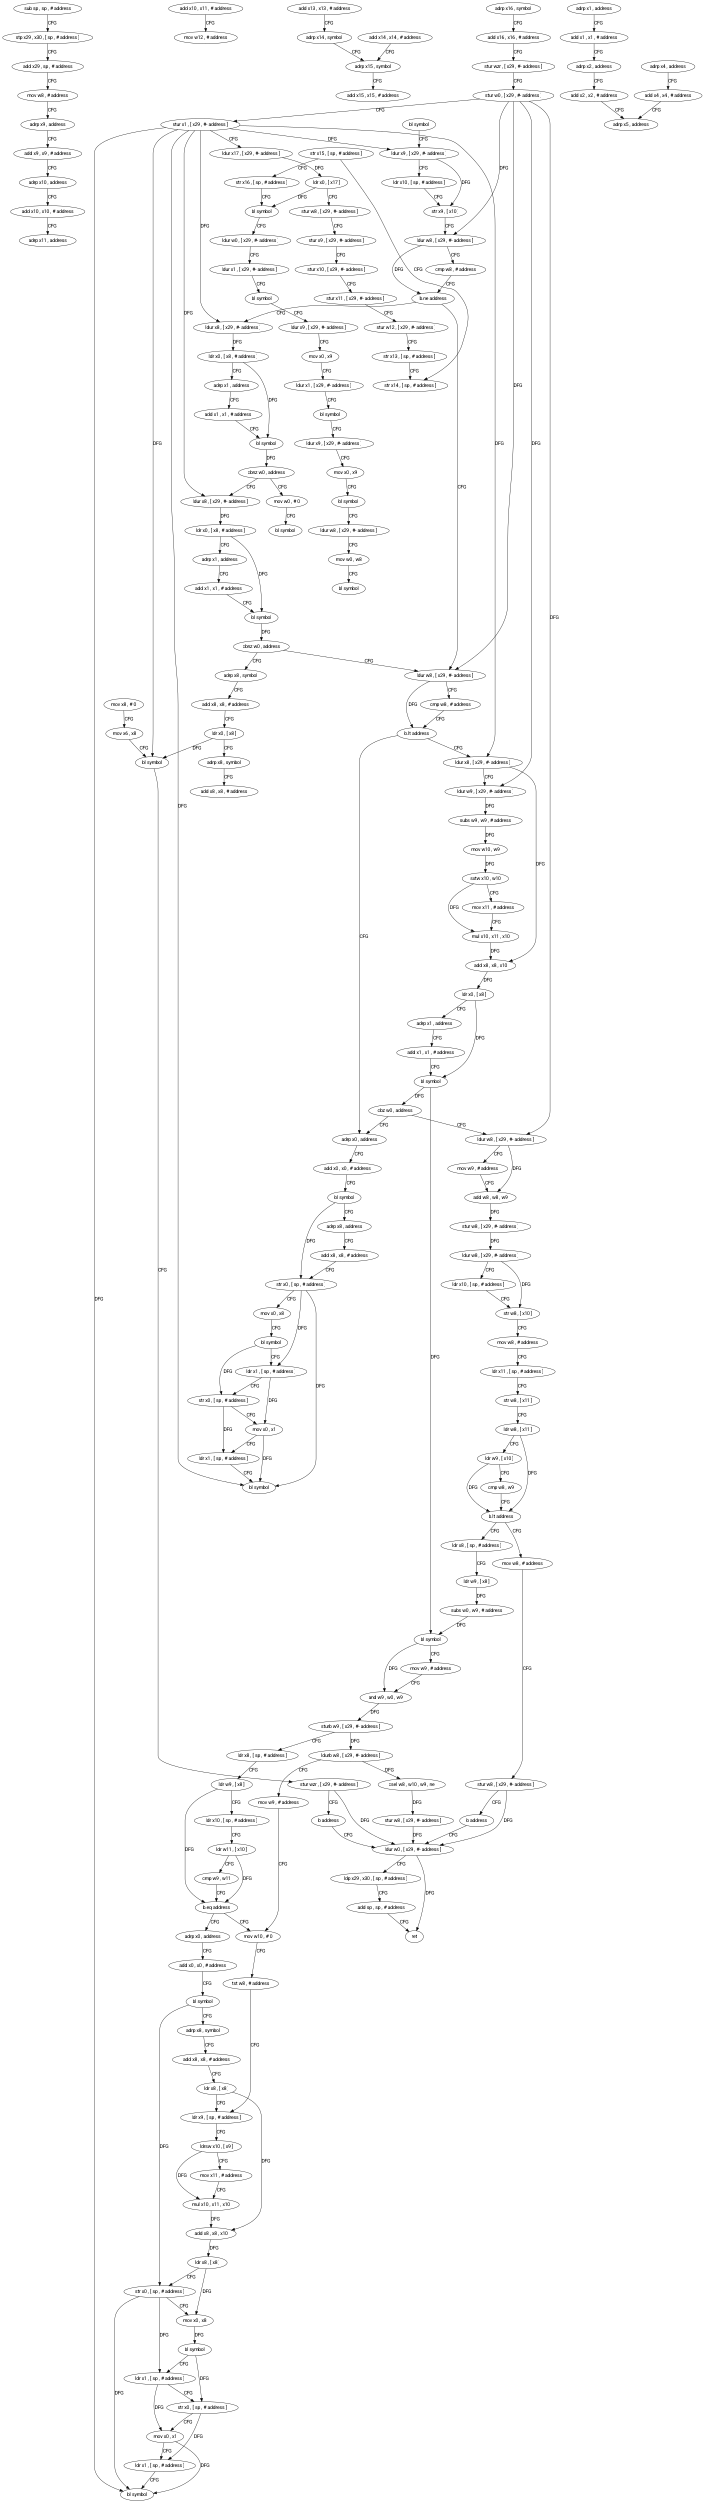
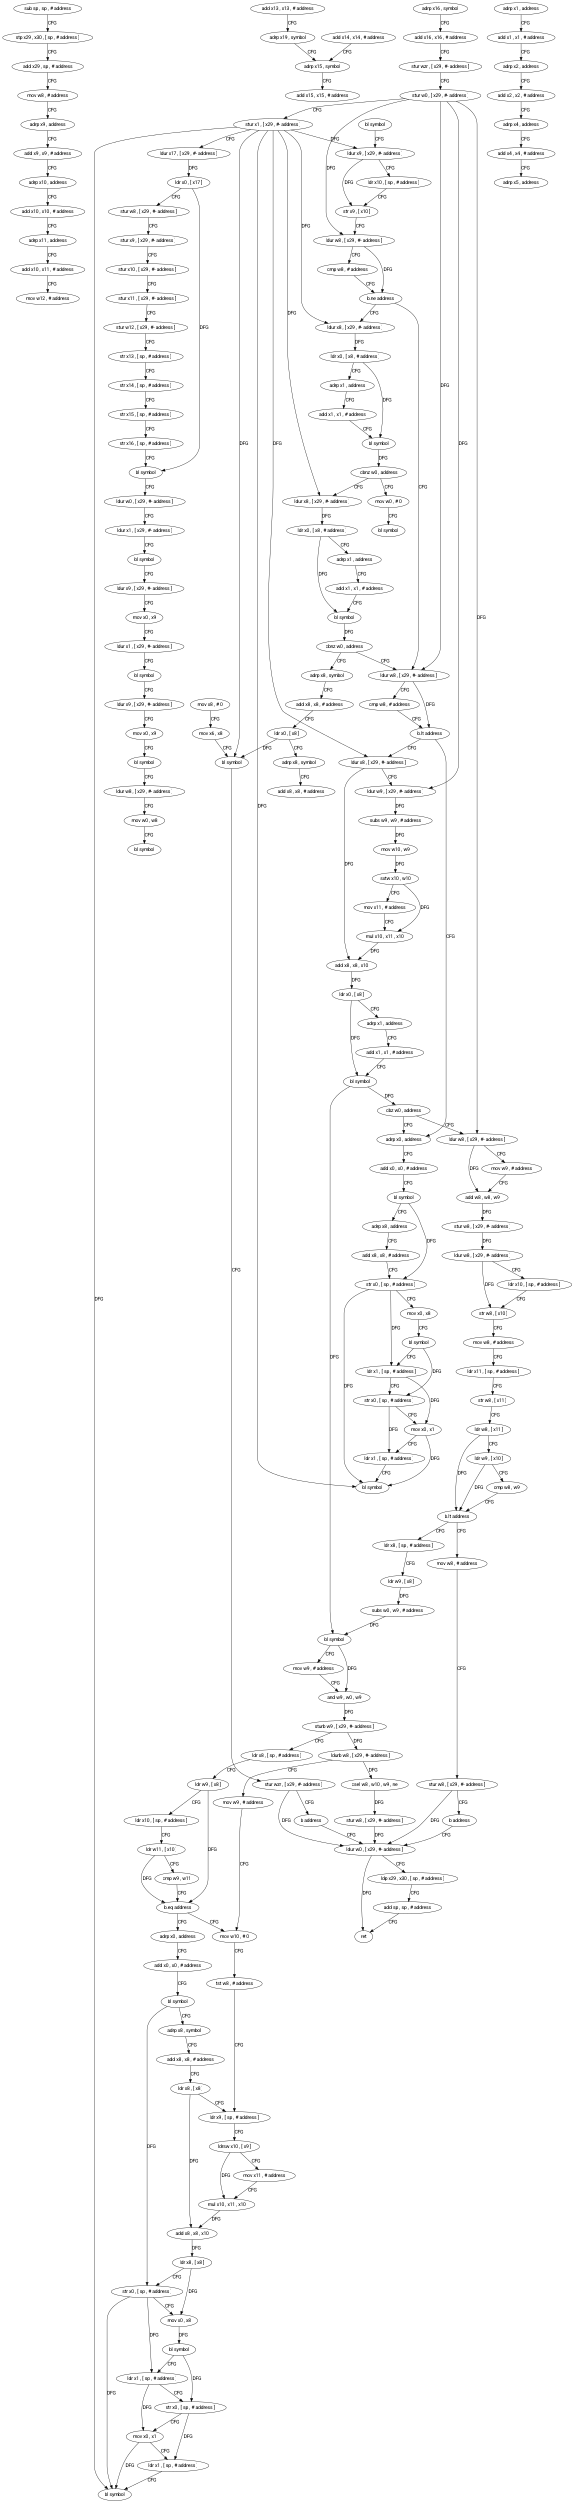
node "adrp x14 , symbol": label "adrp x14 , symbol" -> "adrp x19 , symbol"
edge "add x2 , x2 , # address" -> "adrp x5 , address": now "add x2 , x2 , # address" -> "adrp x4 , address"
edge "adrp x11 , address" -> "add x10 , x11 , # address": added, label "CFG"
edge "str x15 , [ sp , # address ]" -> "str x14 , [ sp , # address ]": reversed
